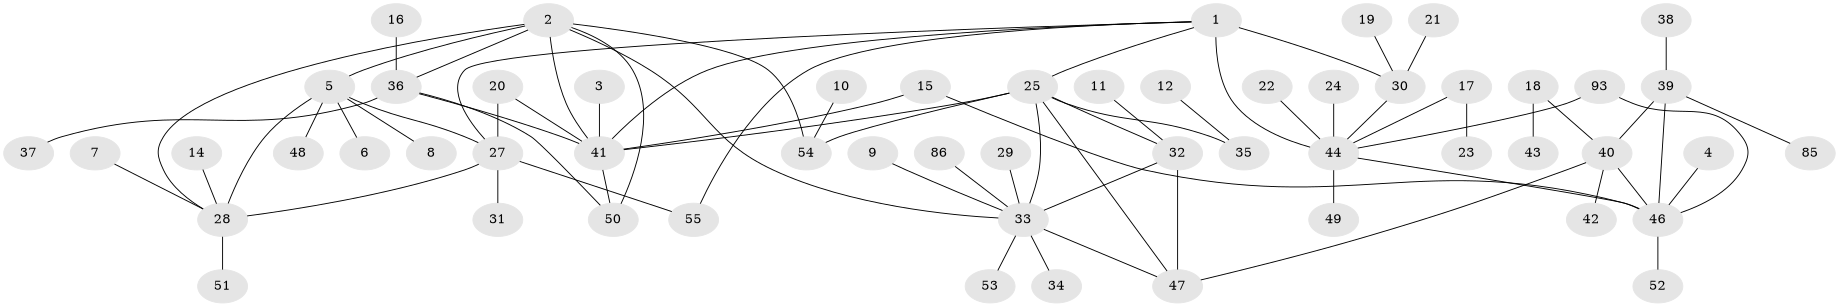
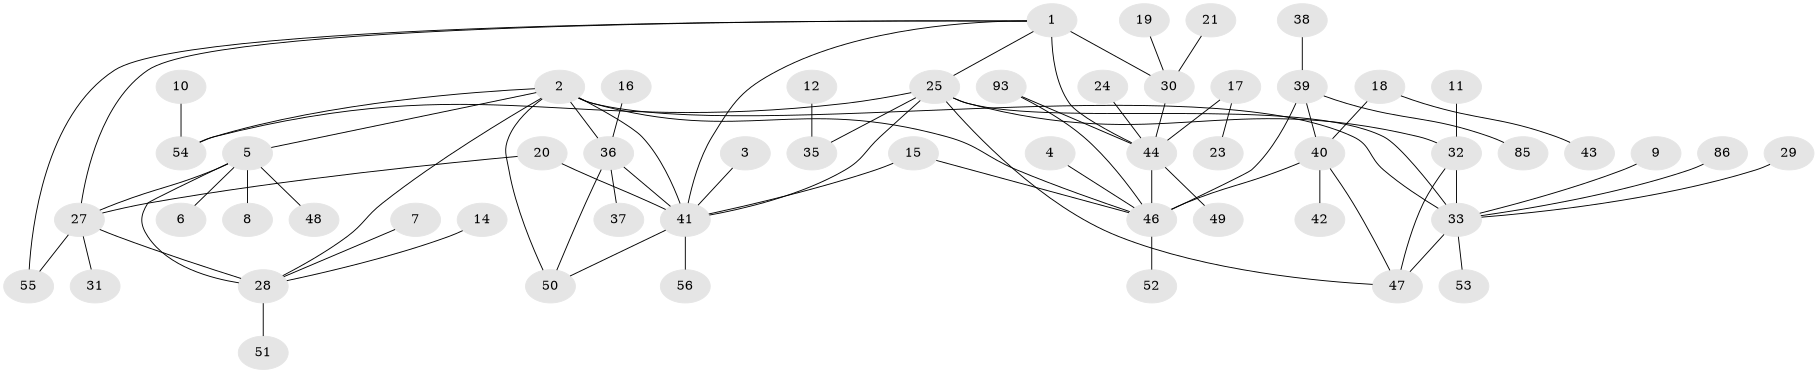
node "22": removed
edge "2" -- "46": added
node "56": added
node "34": removed
